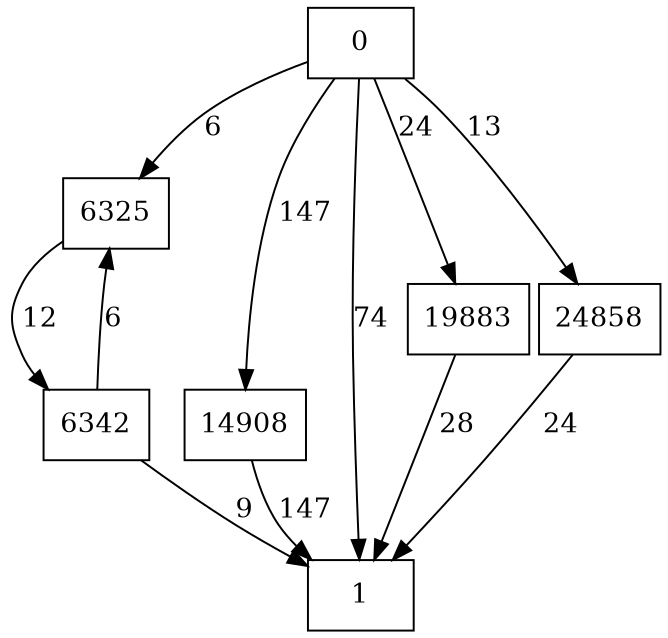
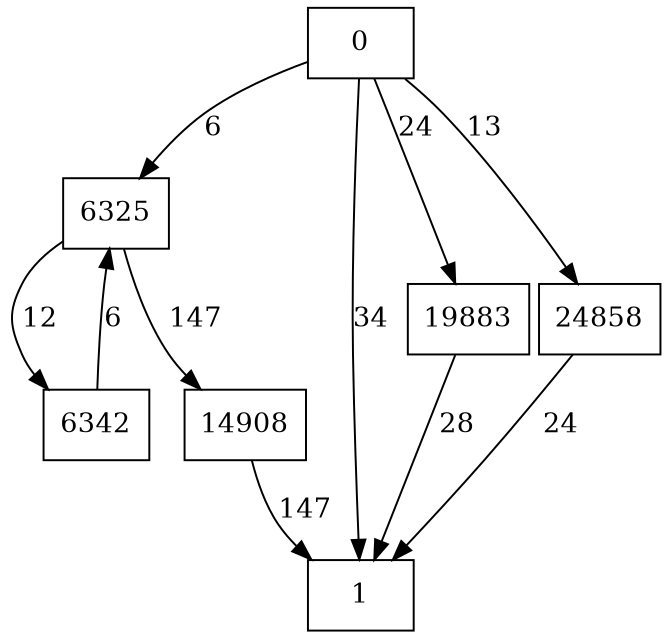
edge "0" -> "14908": now "6325" -> "14908"
edge "0" -> "1": label "74" -> "34"
edge "6342" -> "1": removed, label "9"
